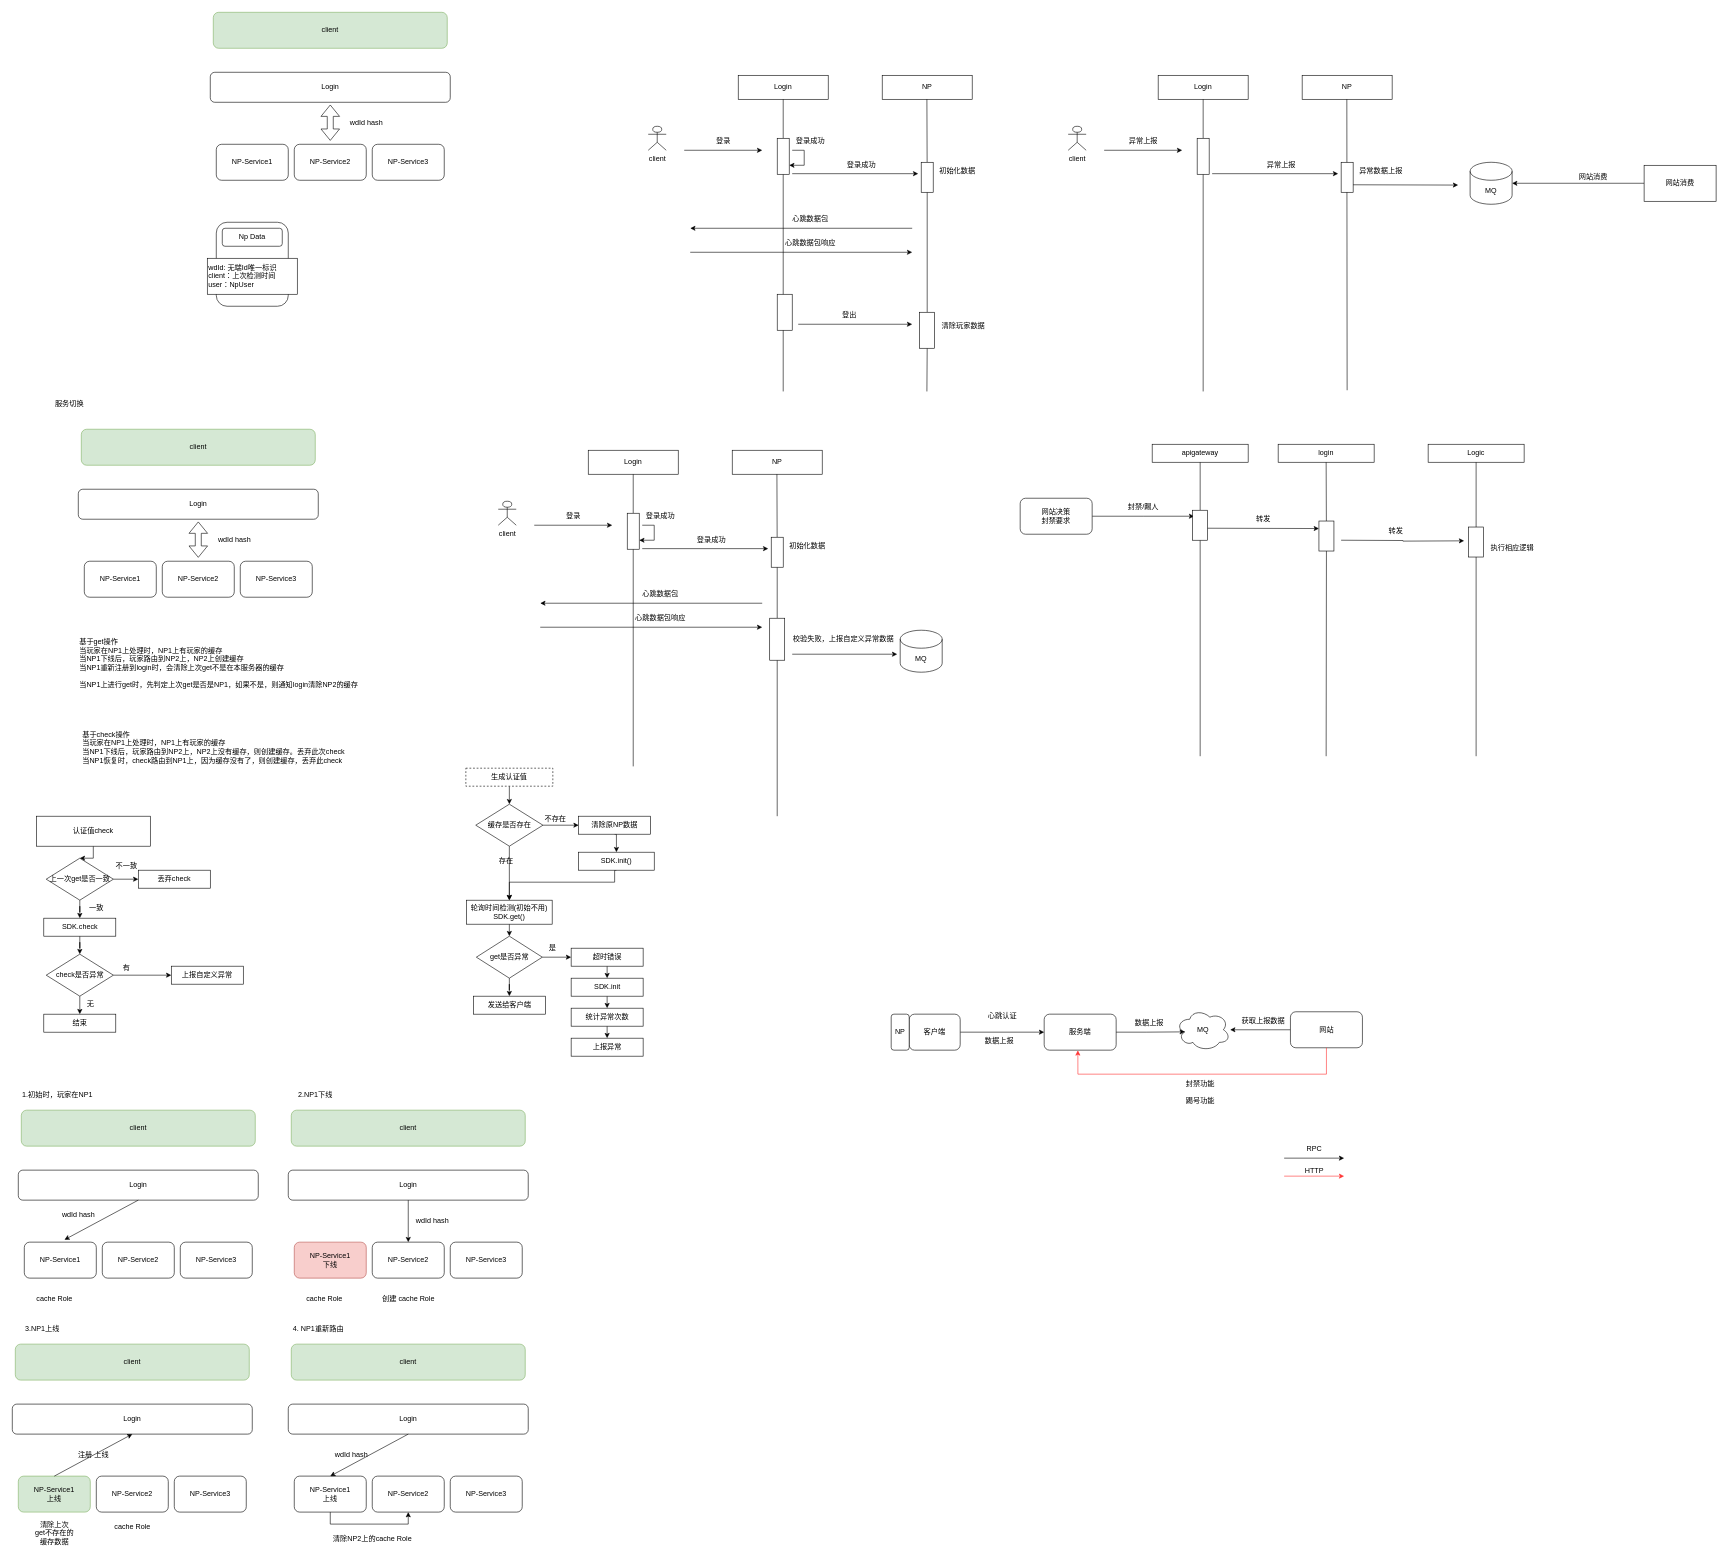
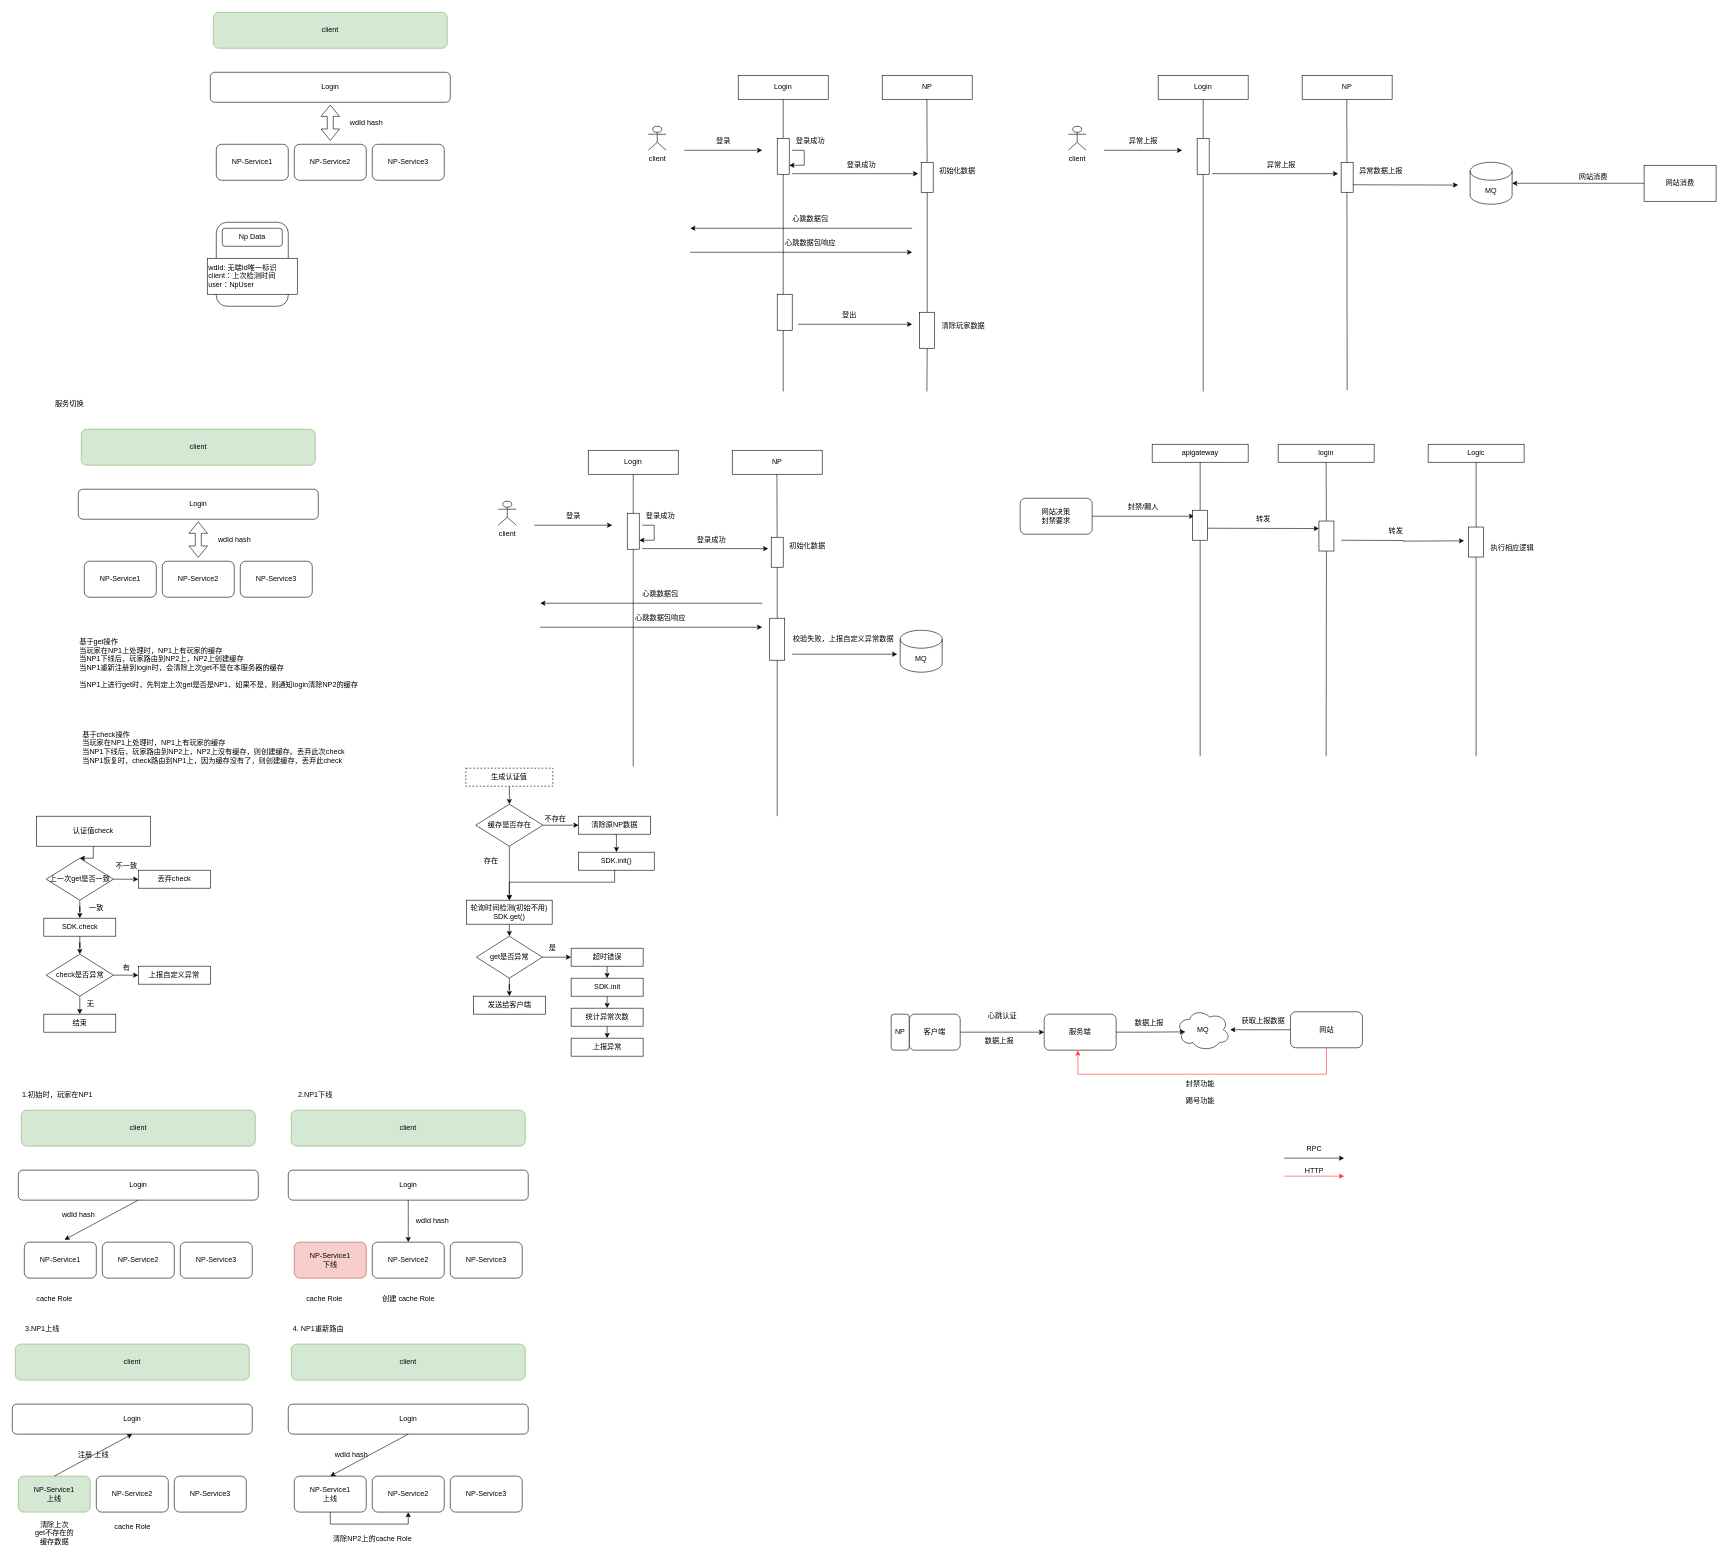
node "存在": moved (506, 861) -> (491, 861)
node "上报自定义异常": moved (207, 975) -> (174, 975)
